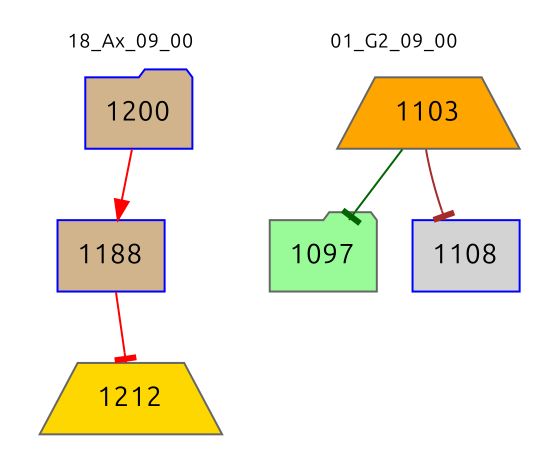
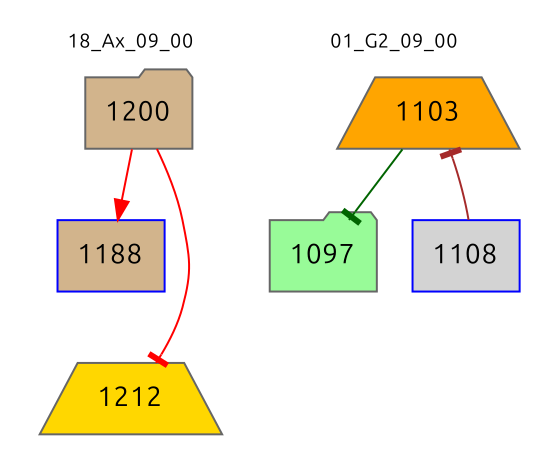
node "1200": color blue -> gray40
edge "1103" -> "1108": reversed
edge "1188" -> "1212": now "1200" -> "1212"
